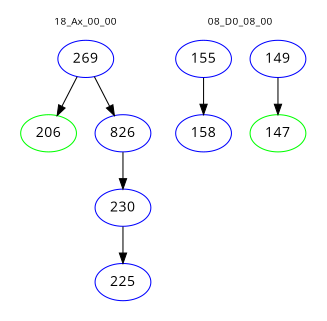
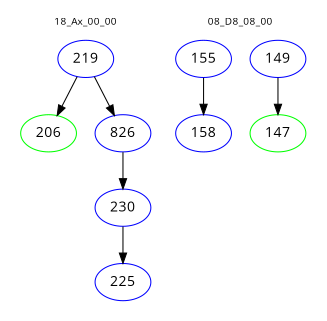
cluster "08_D0_08_00": label "08_D0_08_00" -> "08_D8_08_00"
node "269": label "269" -> "219"
